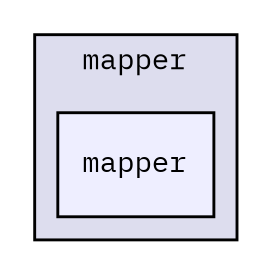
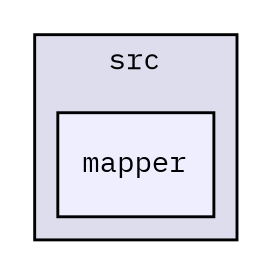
cluster "mapper": label "mapper" -> "src"
